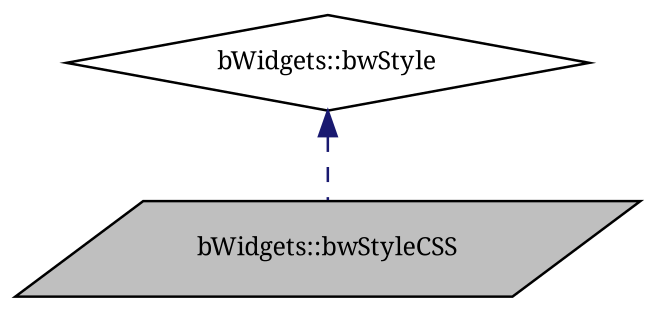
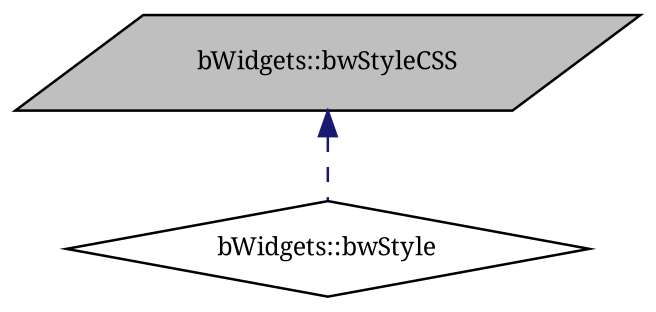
edge "bWidgets::bwStyleCSS" -> "bWidgets::bwStyle": reversed
